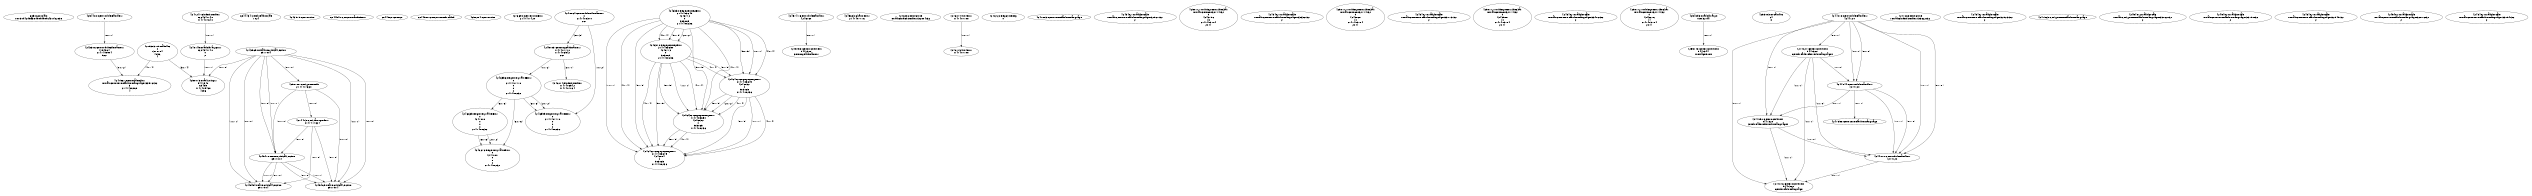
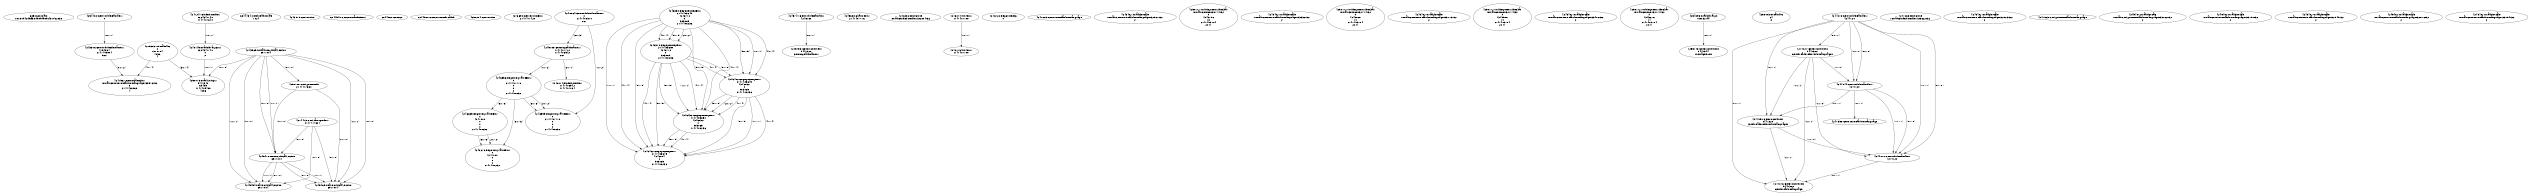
edge "4250188.GetSystemInfo 2147417660" -> "4214413.GetStartupInfoW 2147417624": removed, label "(0-->0)"
